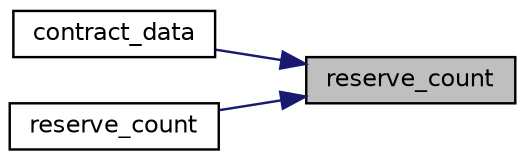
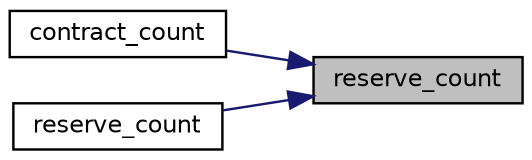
node "contract_data": label "contract_data" -> "contract_count"
